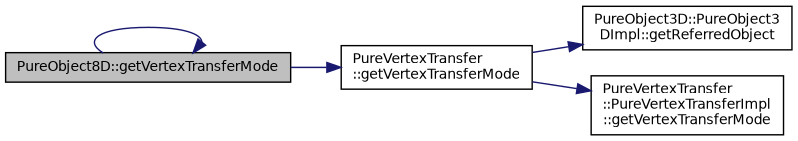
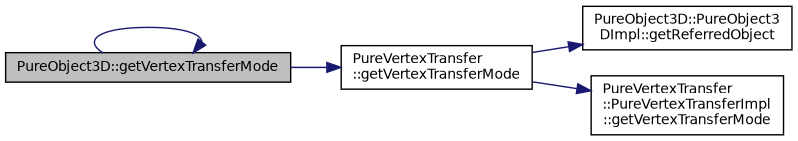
node "PureObject8D::getVertexTransferMode": label "PureObject8D::getVertexTransferMode" -> "PureObject3D::getVertexTransferMode"
